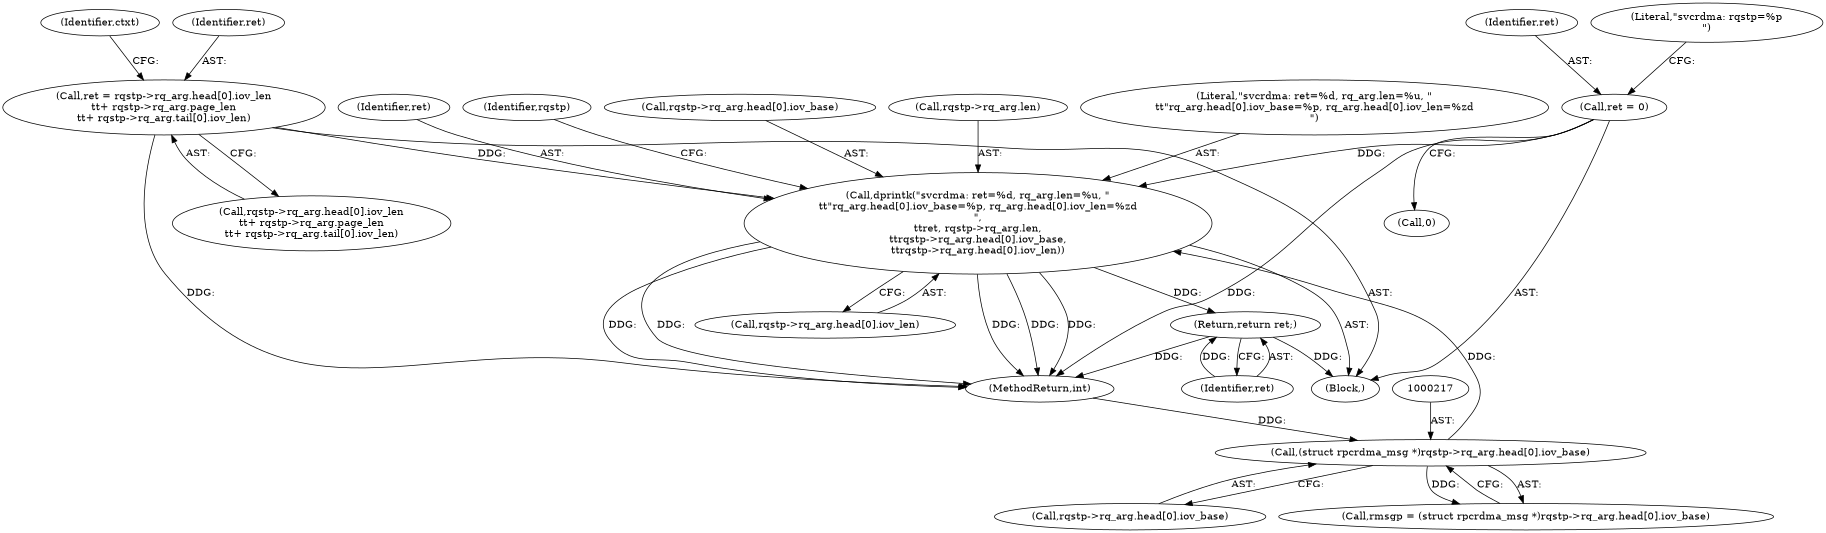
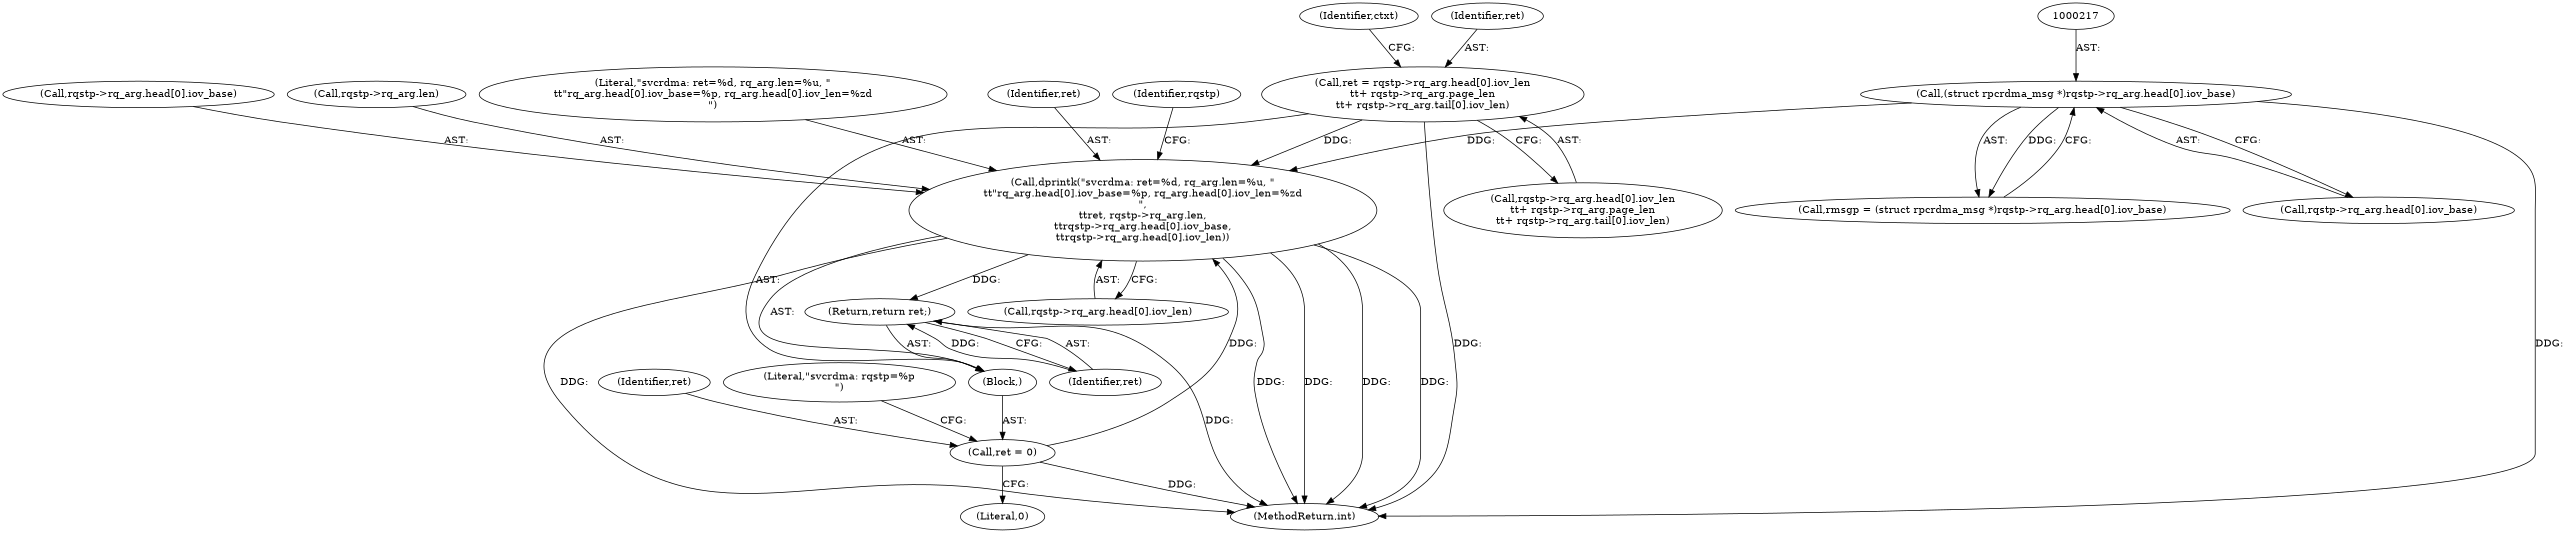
node "(Call,0)": label "(Call,0)" -> "(Literal,0)"
edge "(Call,ret = 0)" -> "(Block,)": reversed
edge "(Return,return ret;)" -> "(Block,)": label "DDG: " -> "AST: "
edge "(MethodReturn,int)" -> "(Call,(struct rpcrdma_msg *)rqstp->rq_arg.head[0].iov_base)": reversed
